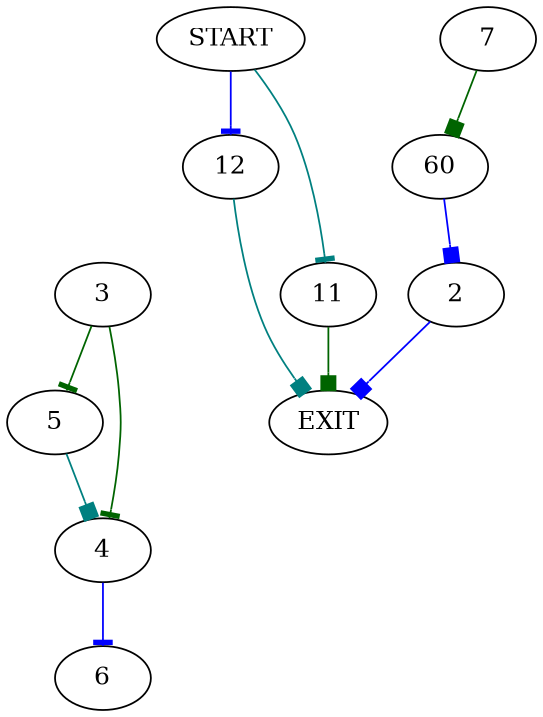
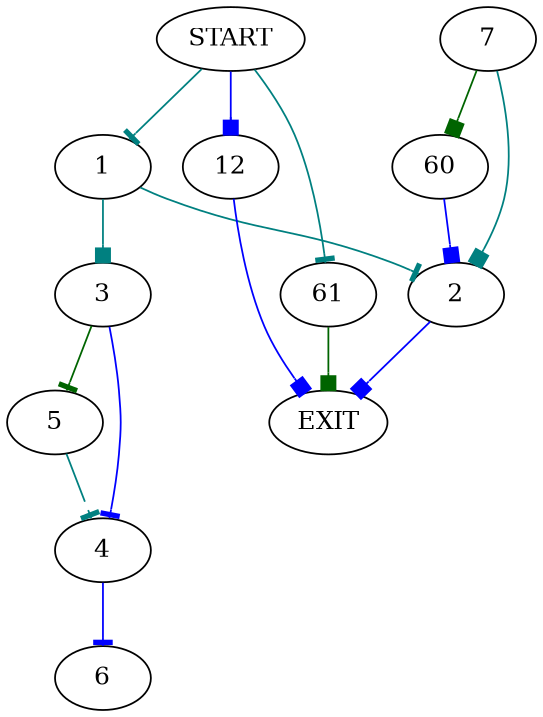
edge "START" -> "12": arrowhead tee -> box
edge "7" -> "2": added
node "1": added
edge "12" -> "EXIT": color teal -> blue
node "11": label "11" -> "61"
edge "3" -> "4": color darkgreen -> blue
edge "5" -> "4": arrowhead box -> tee
